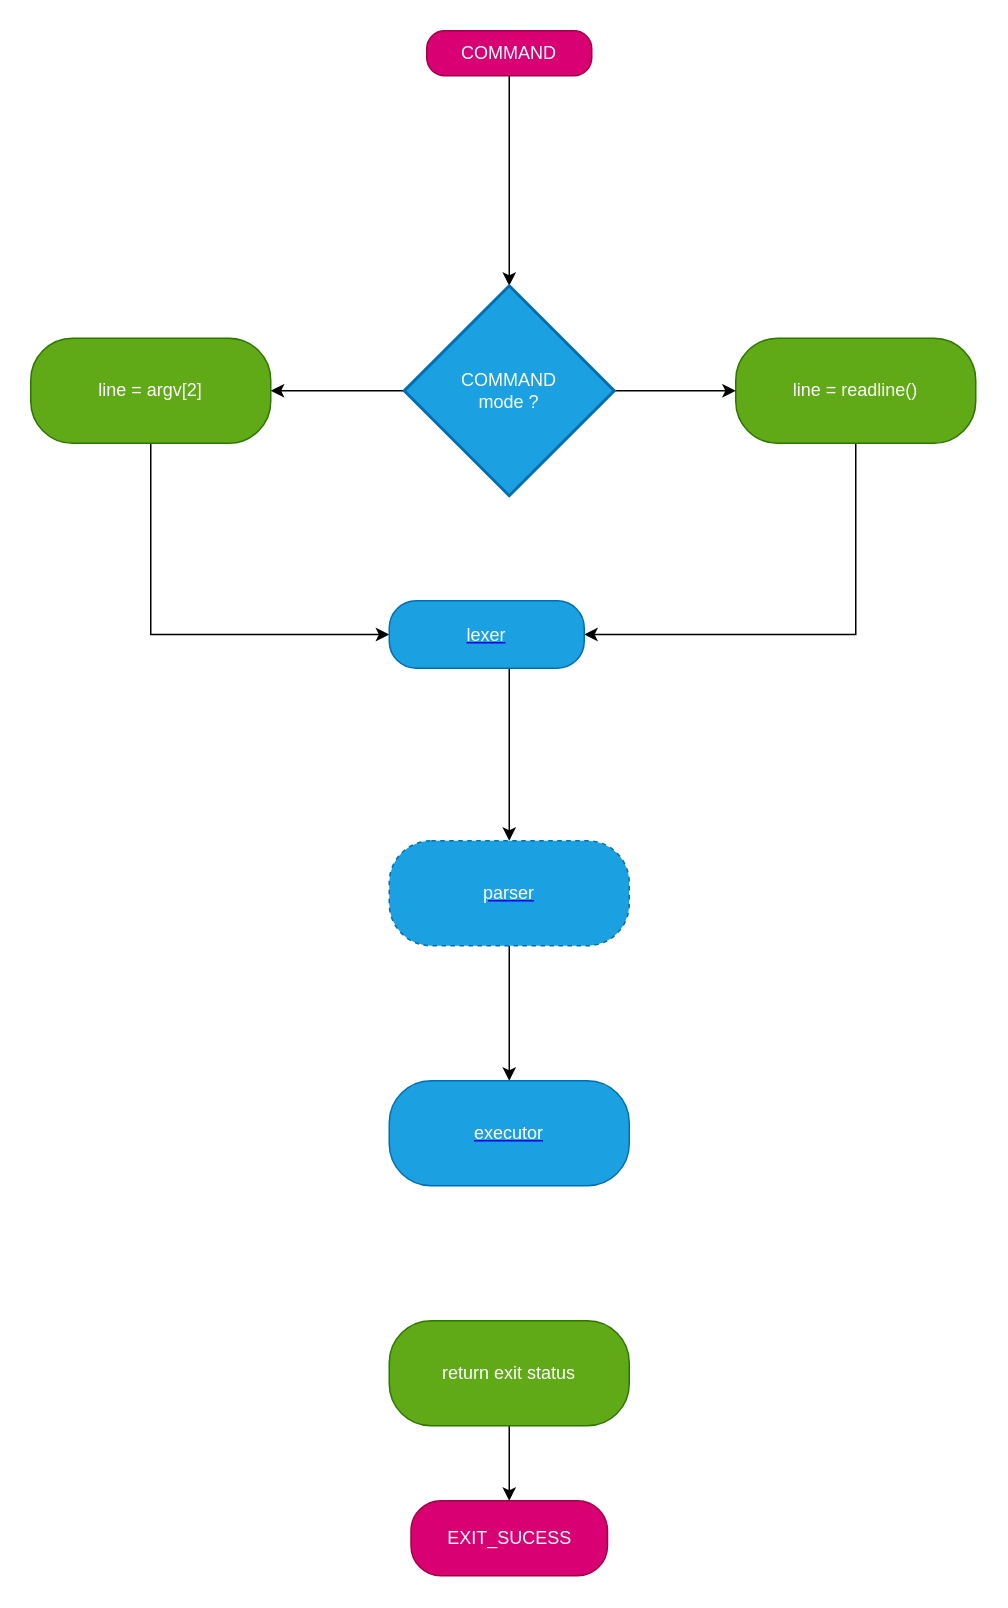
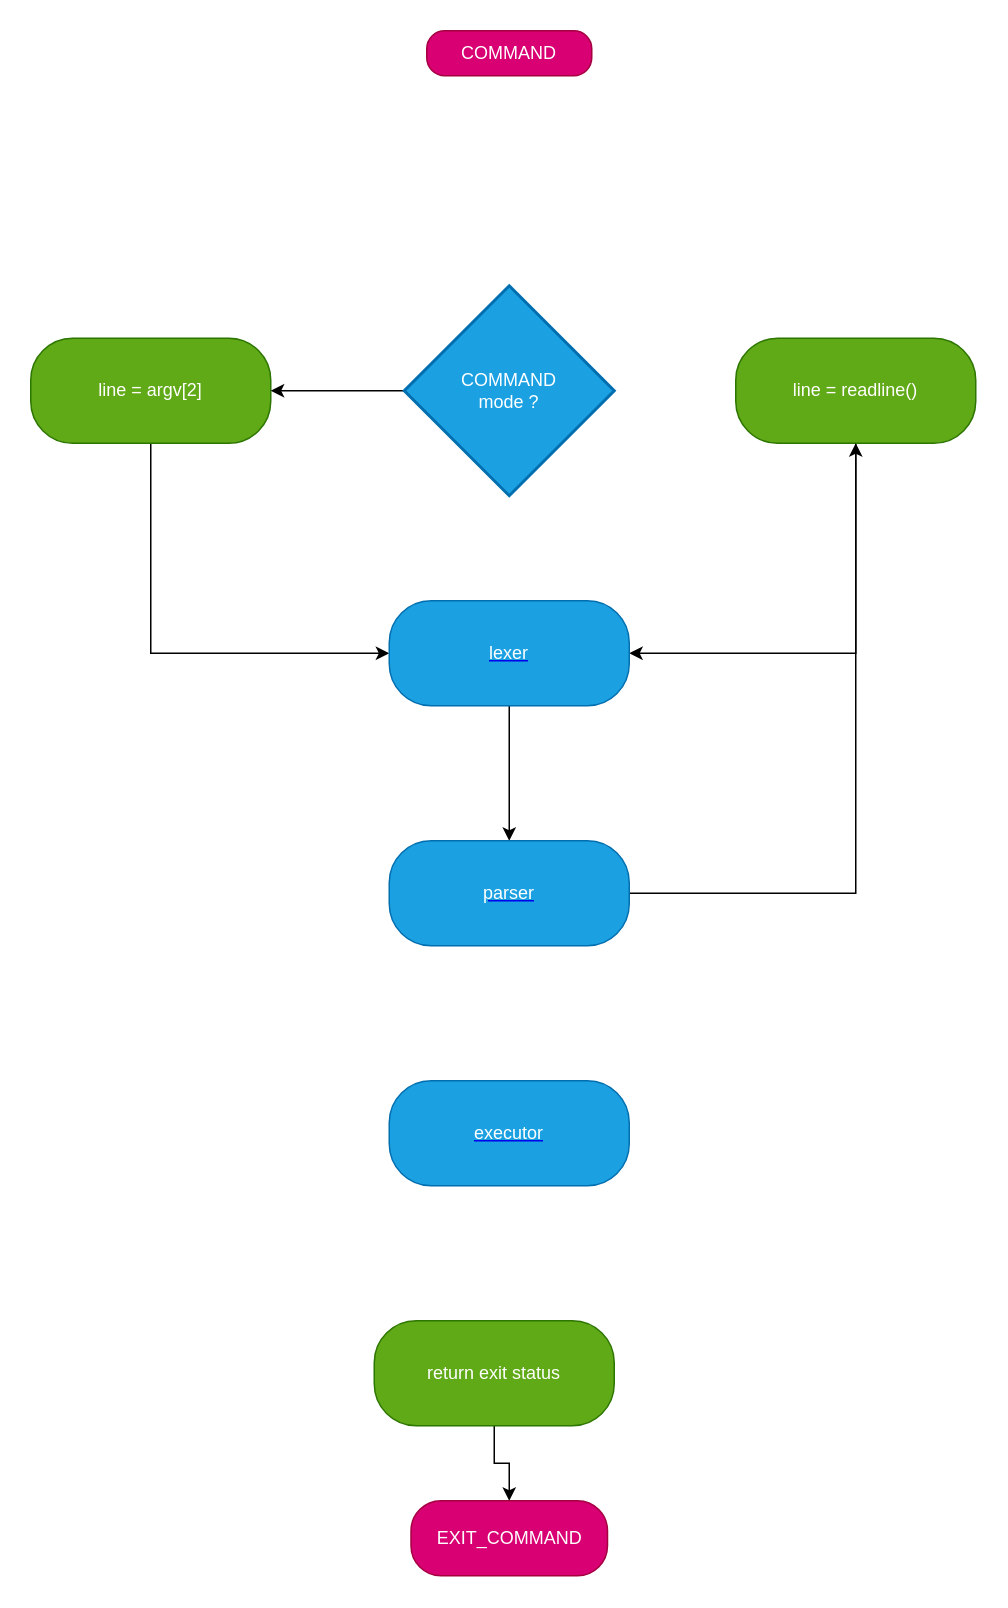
edge "COMMAND" -> "COMMAND mode ?": removed
edge "COMMAND mode ?" -> "line = readline()": removed
node "lexer": size 195x68 -> 240x105
node "parser": style dashed -> solid
edge "parser" -> "executor": now "parser" -> "line = readline()"
node "return exit status": moved (509, 1373) -> (494, 1373)
node "EXIT_SUCESS": label "EXIT_SUCESS" -> "EXIT_COMMAND"
